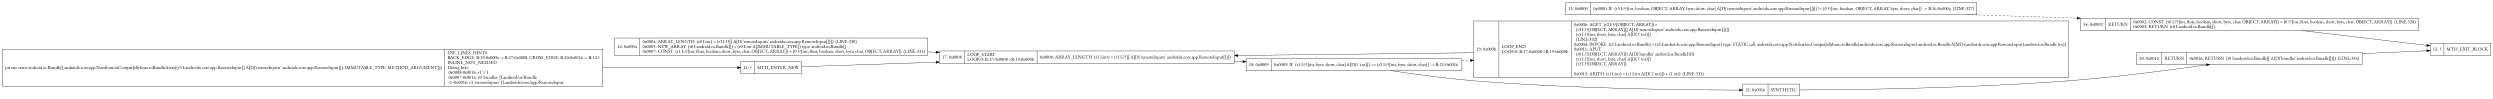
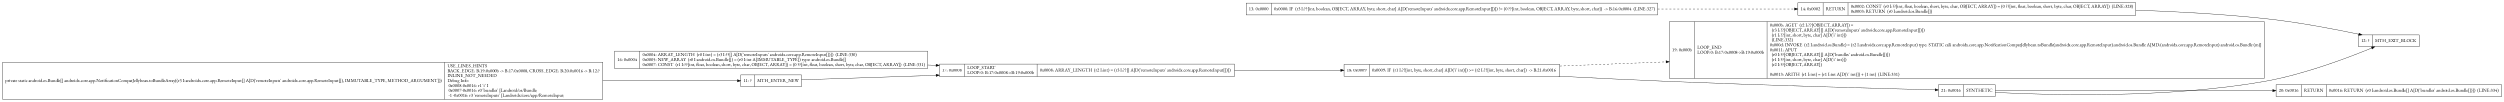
edge "20: 0x0016" -> "12: ?": now "21: 0x0016" -> "12: ?"
edge "19: 0x000b" -> "17: 0x0008": removed
